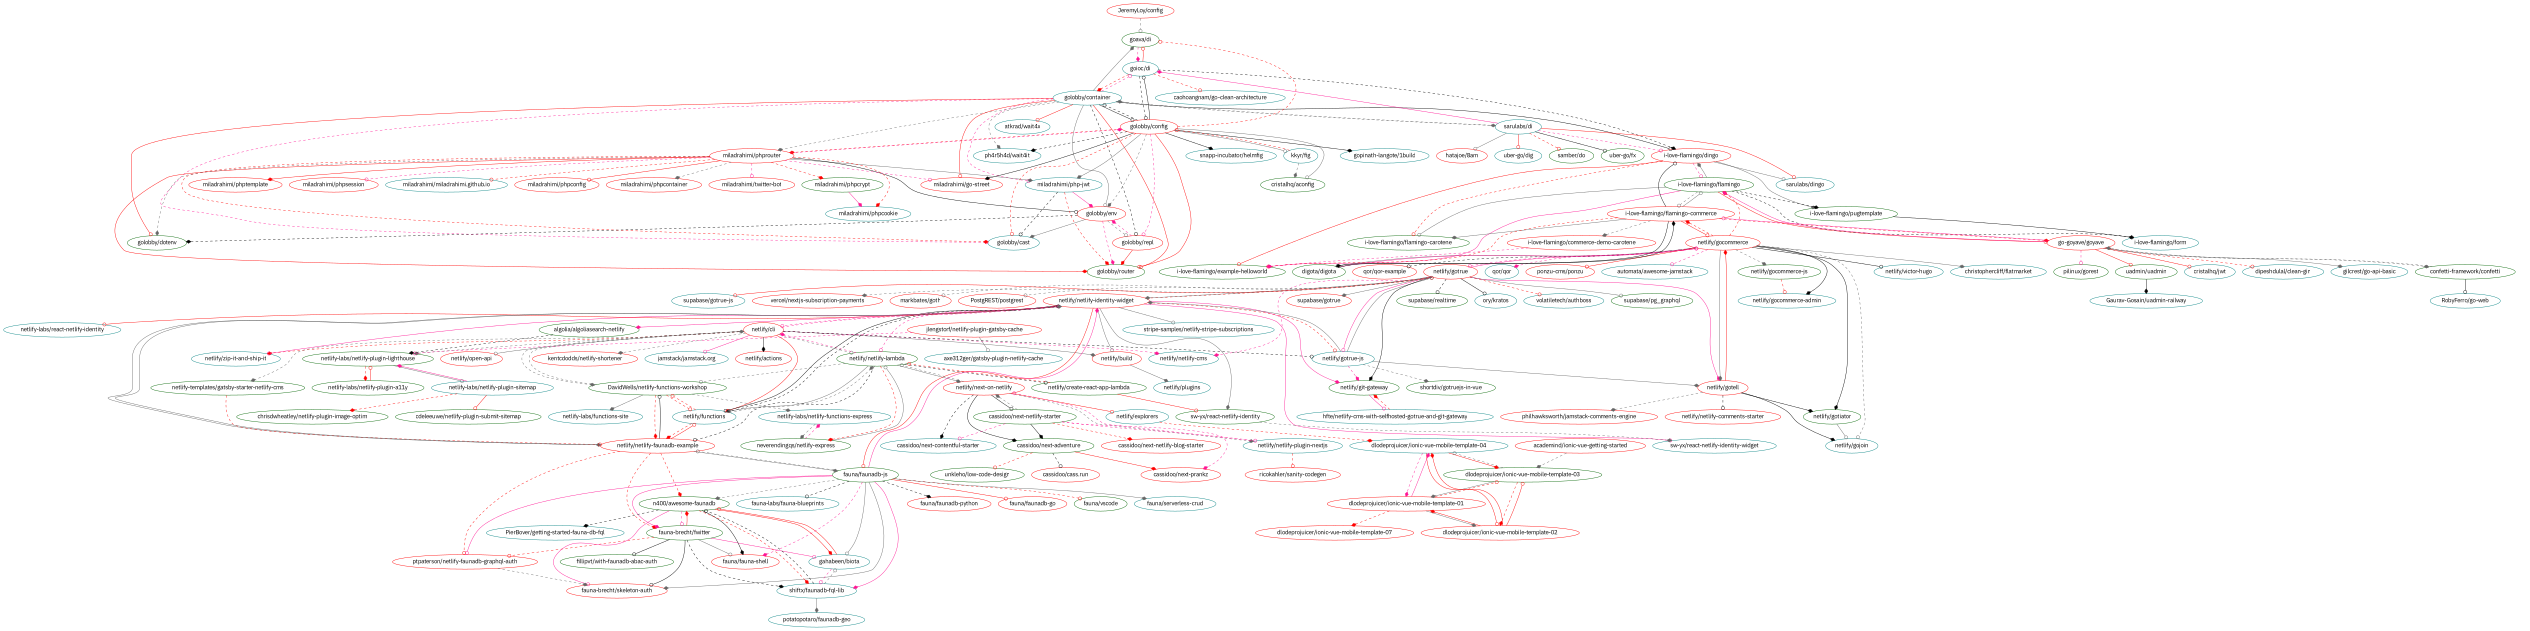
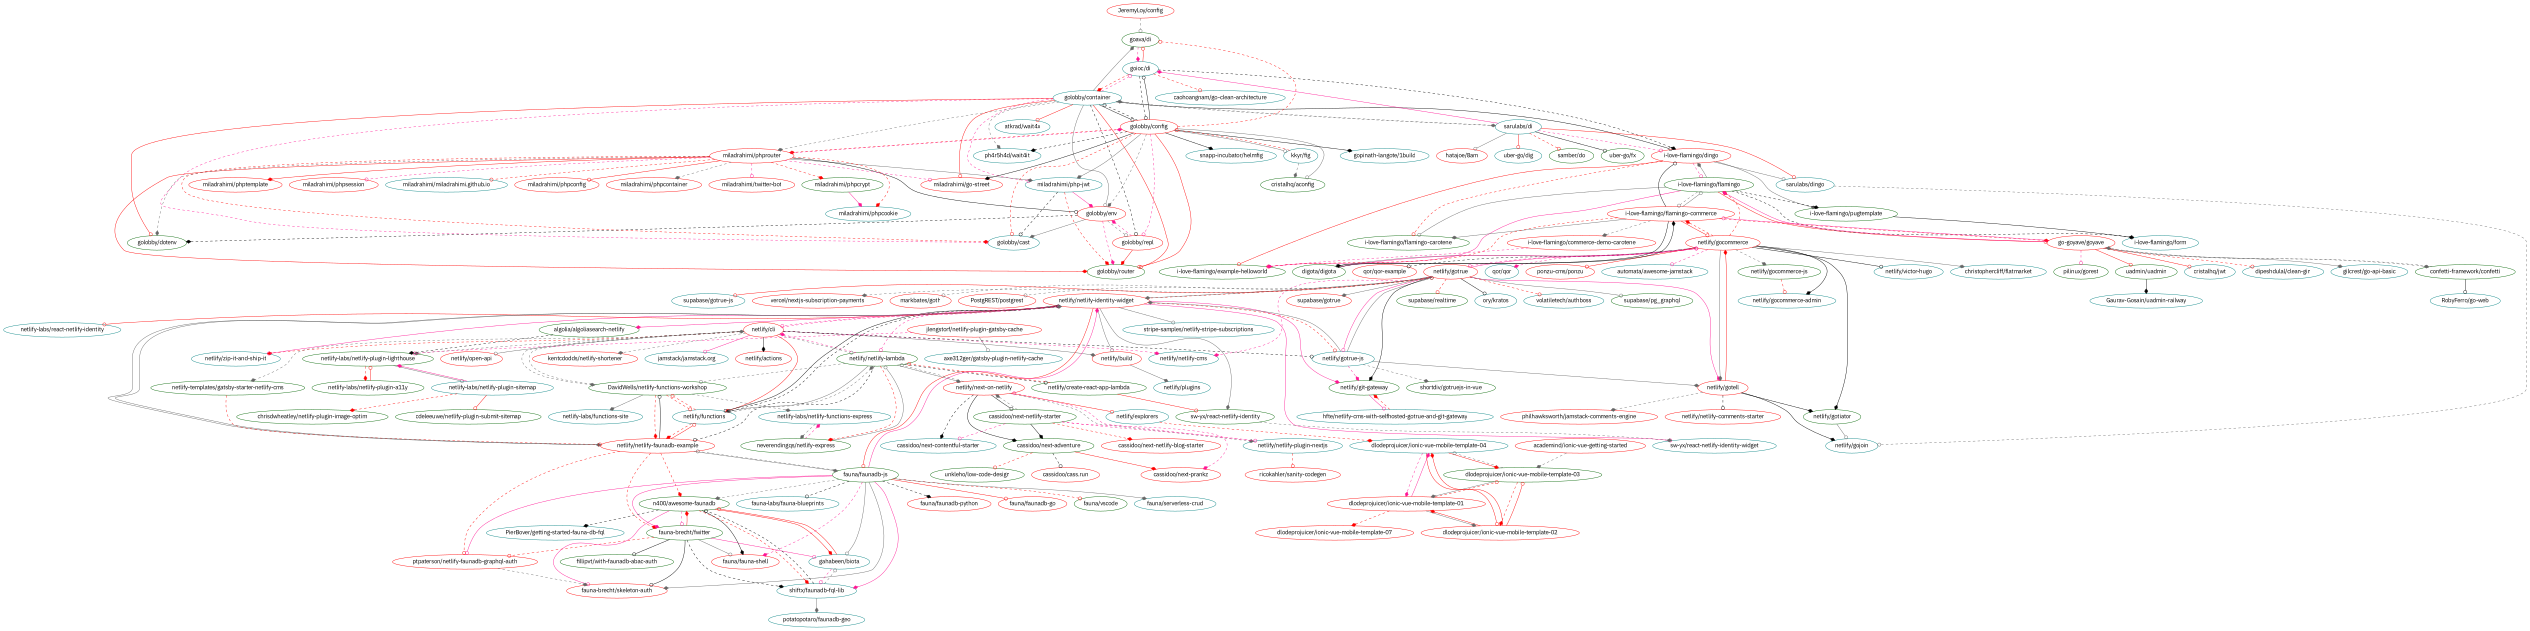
edge "netlify/gotrue" -> "supabase/realtime": color black -> red
edge "netlify/gocommerce" -> "netlify/gojoin": now "sarulabs/dingo" -> "netlify/gojoin"
